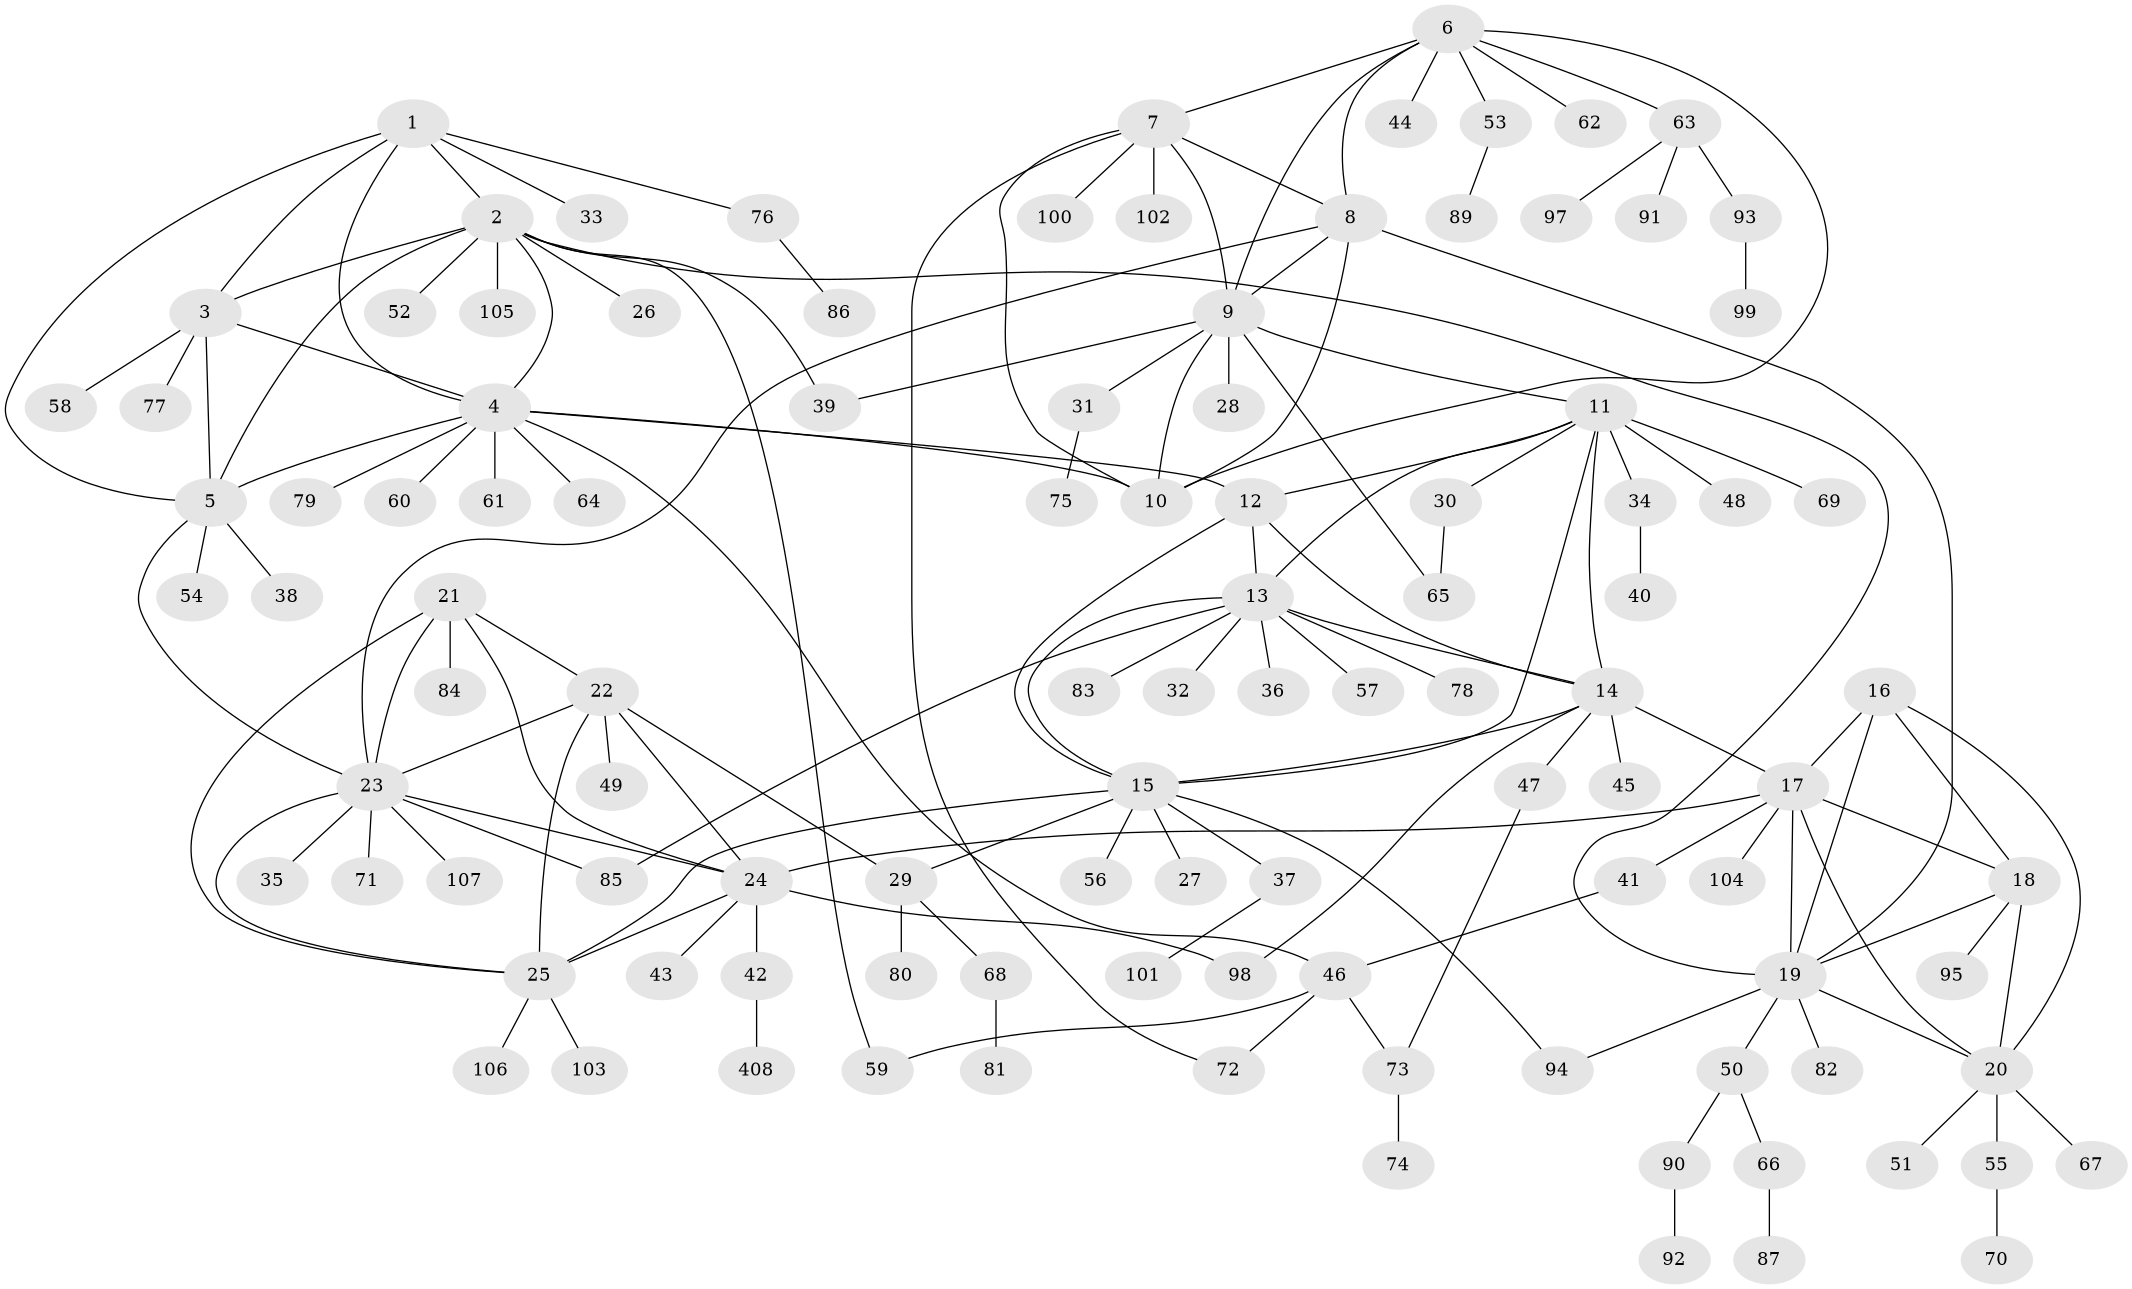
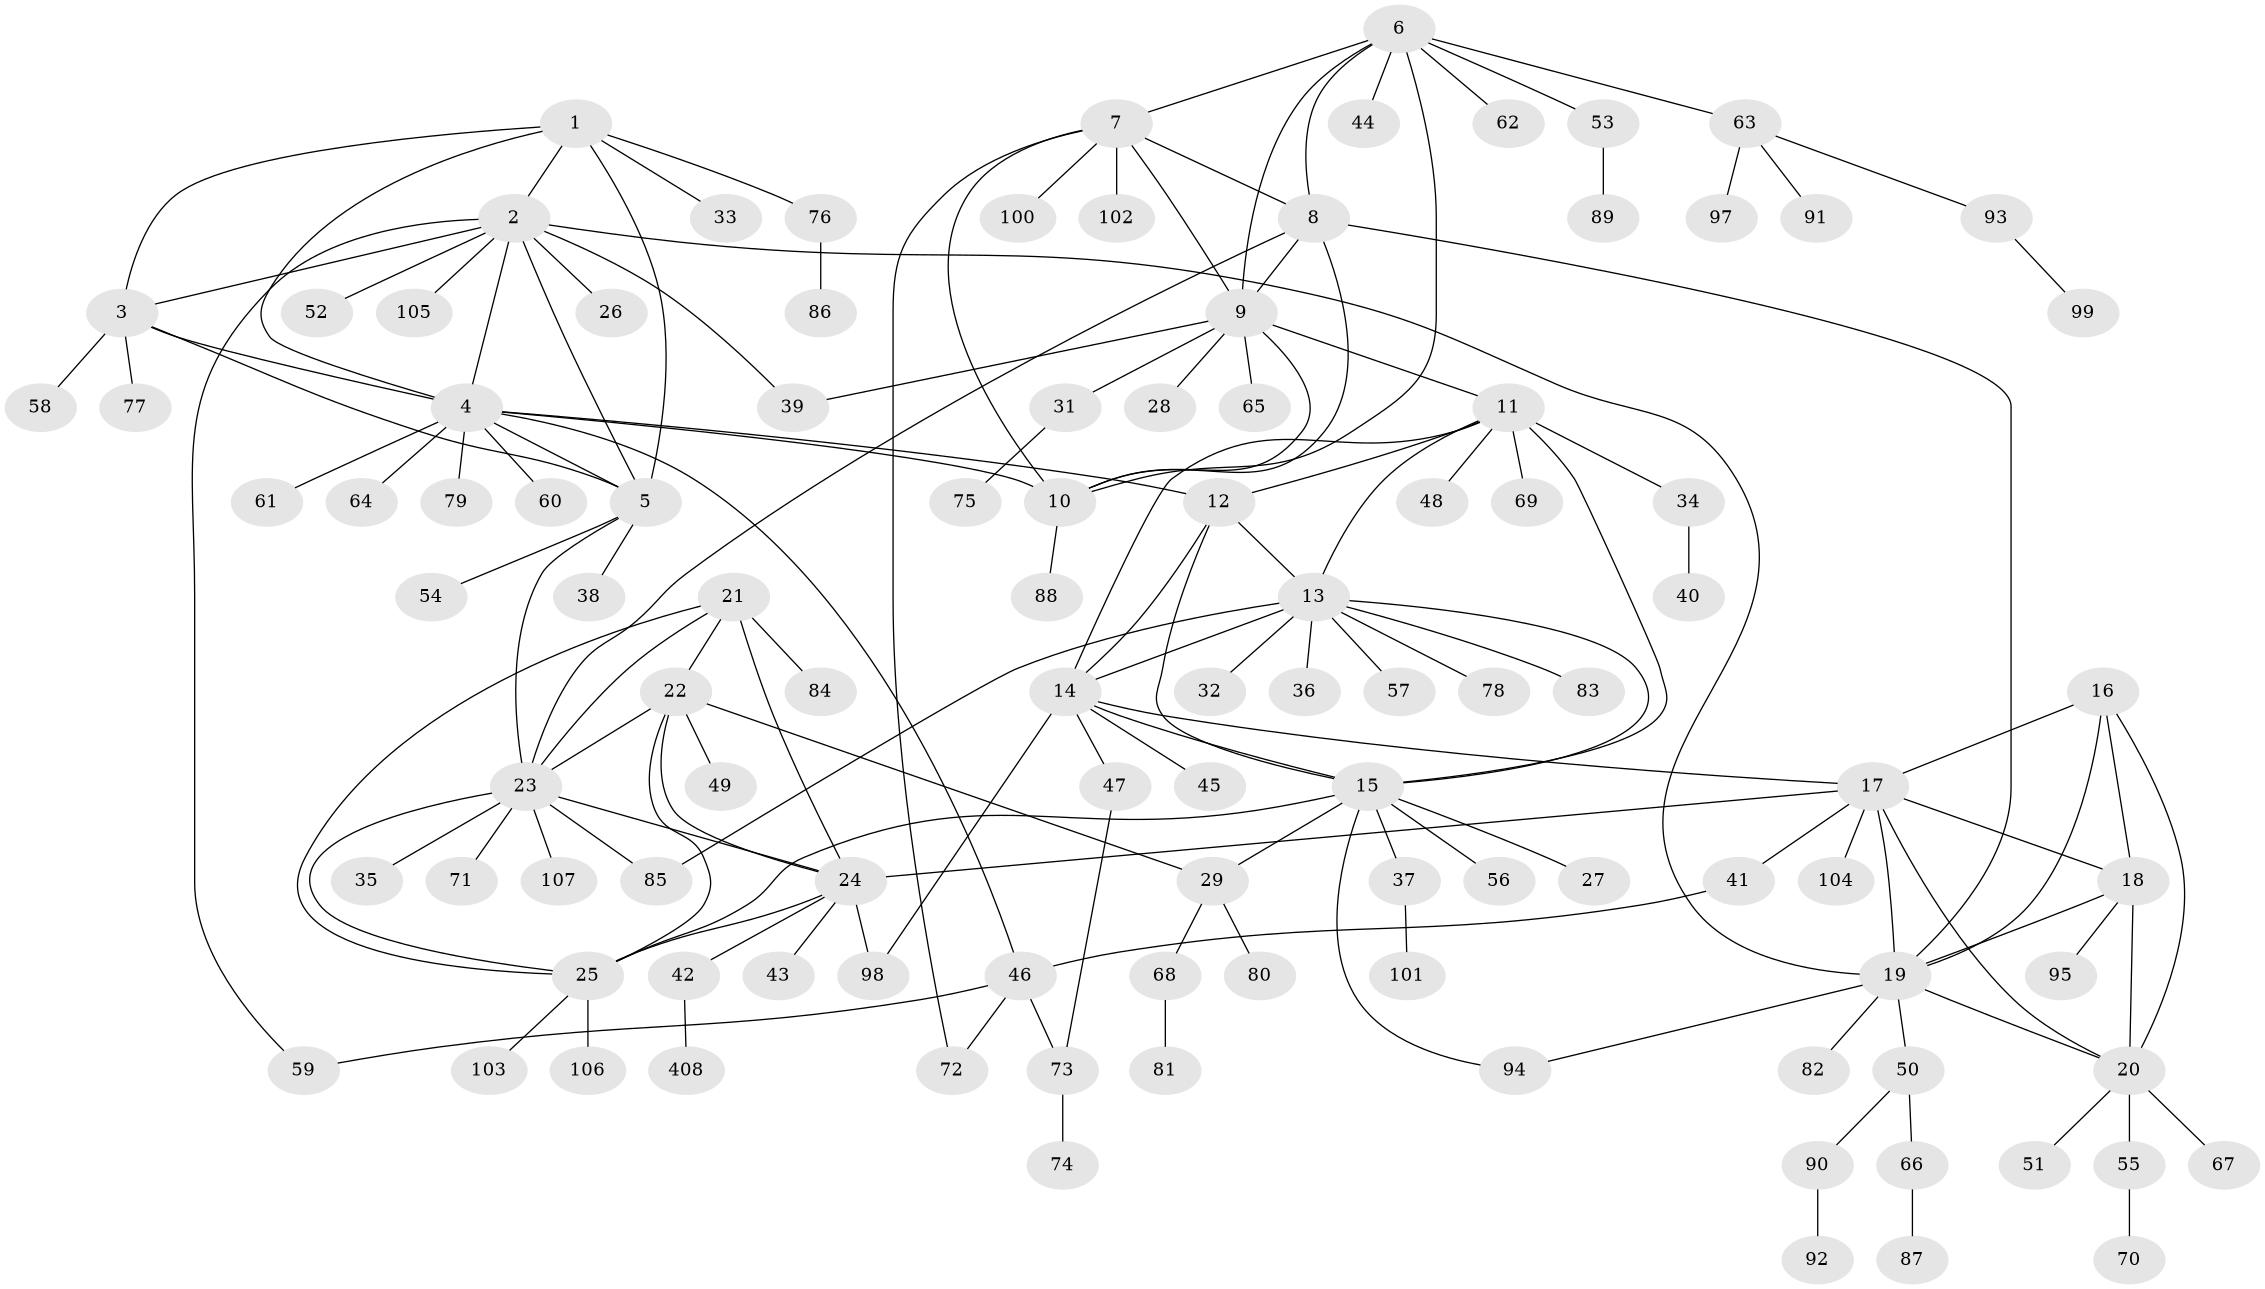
node "30": removed
node "88": added
